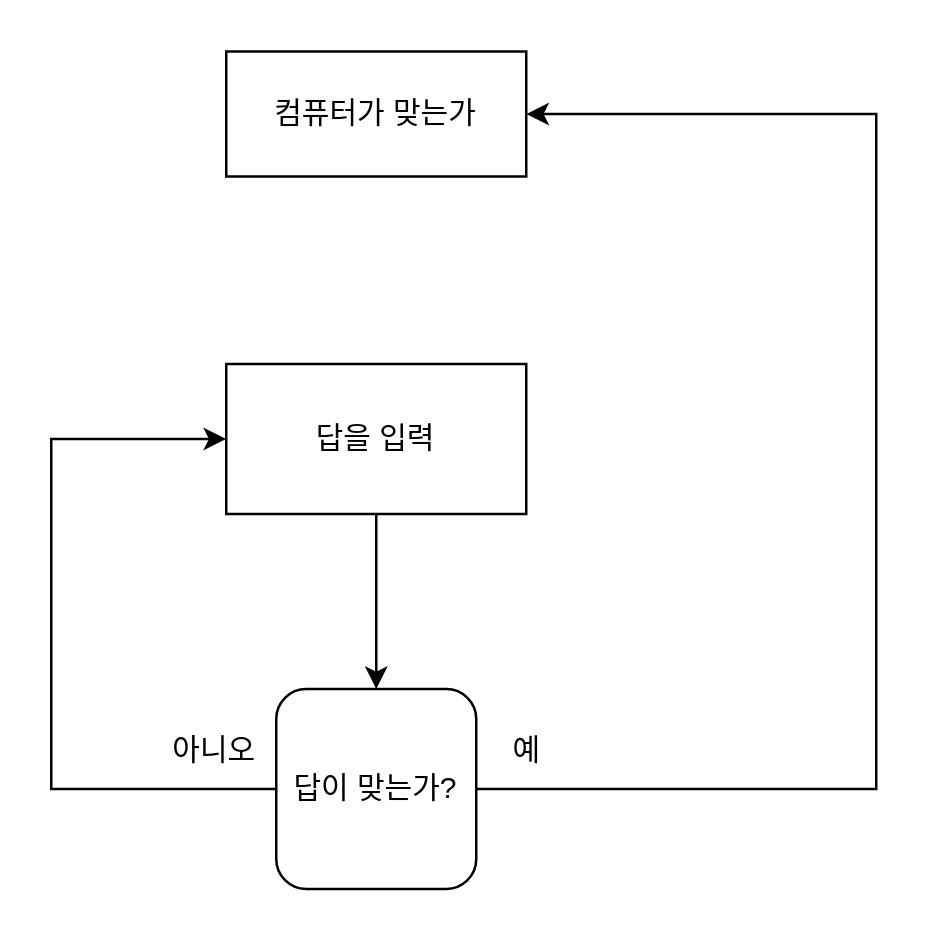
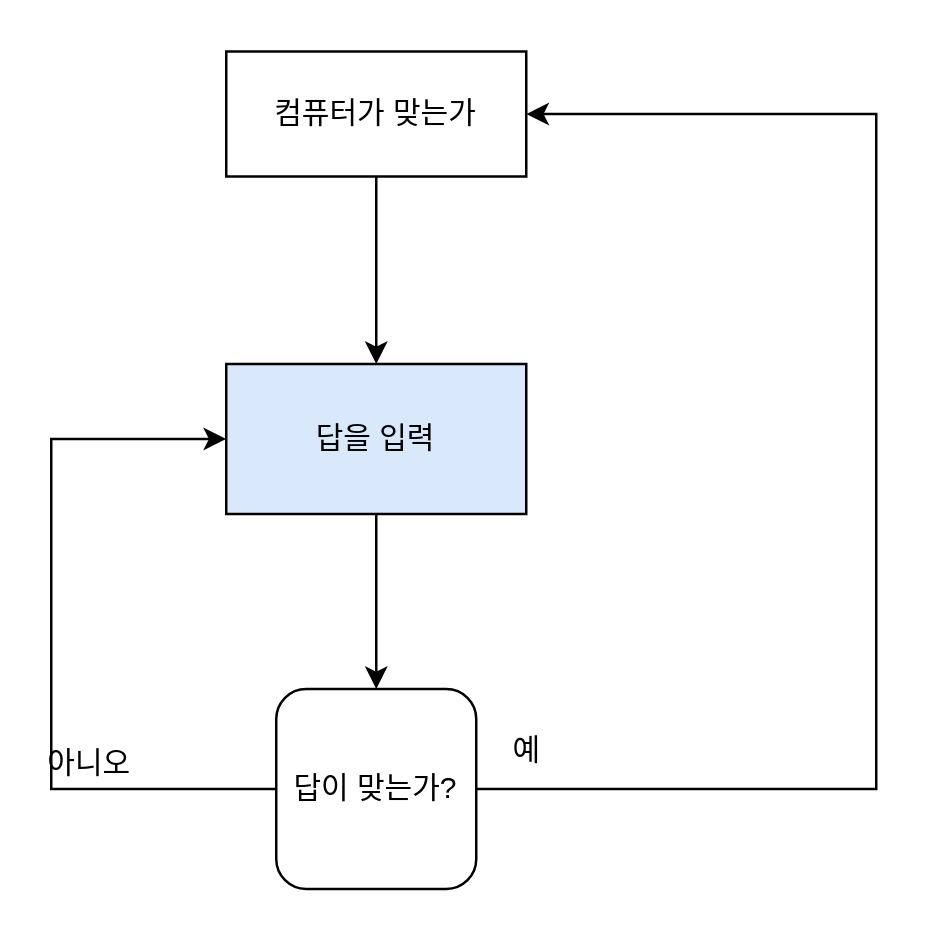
edge "컴퓨터가 맞는가" -> "답을 입력": added
node "답을 입력": fillcolor #ffffff -> #dae8fc
node "아니오": moved (214, 751) -> (89, 764)
